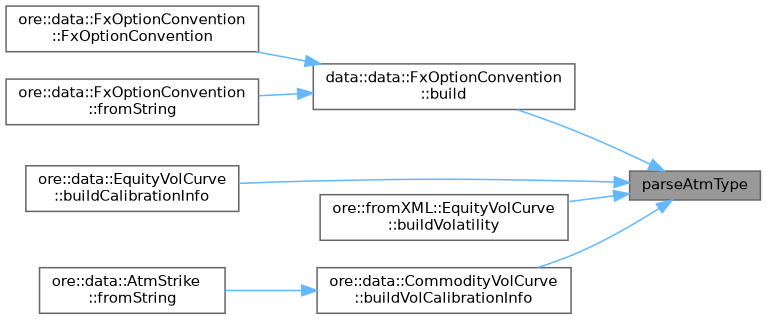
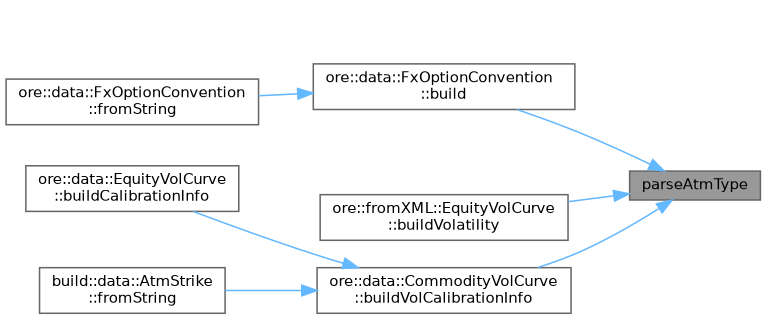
node "ore::data::FxOptionConvention ::FxOptionConvention": removed
node "data::data::FxOptionConvention ::build": label "data::data::FxOptionConvention ::build" -> "ore::data::FxOptionConvention ::build"
edge "ore::data::EquityVolCurve ::buildCalibrationInfo" -> "parseAtmType": now "ore::data::EquityVolCurve ::buildCalibrationInfo" -> "ore::data::CommodityVolCurve ::buildVolCalibrationInfo"
node "ore::data::AtmStrike ::fromString": label "ore::data::AtmStrike ::fromString" -> "build::data::AtmStrike ::fromString"
